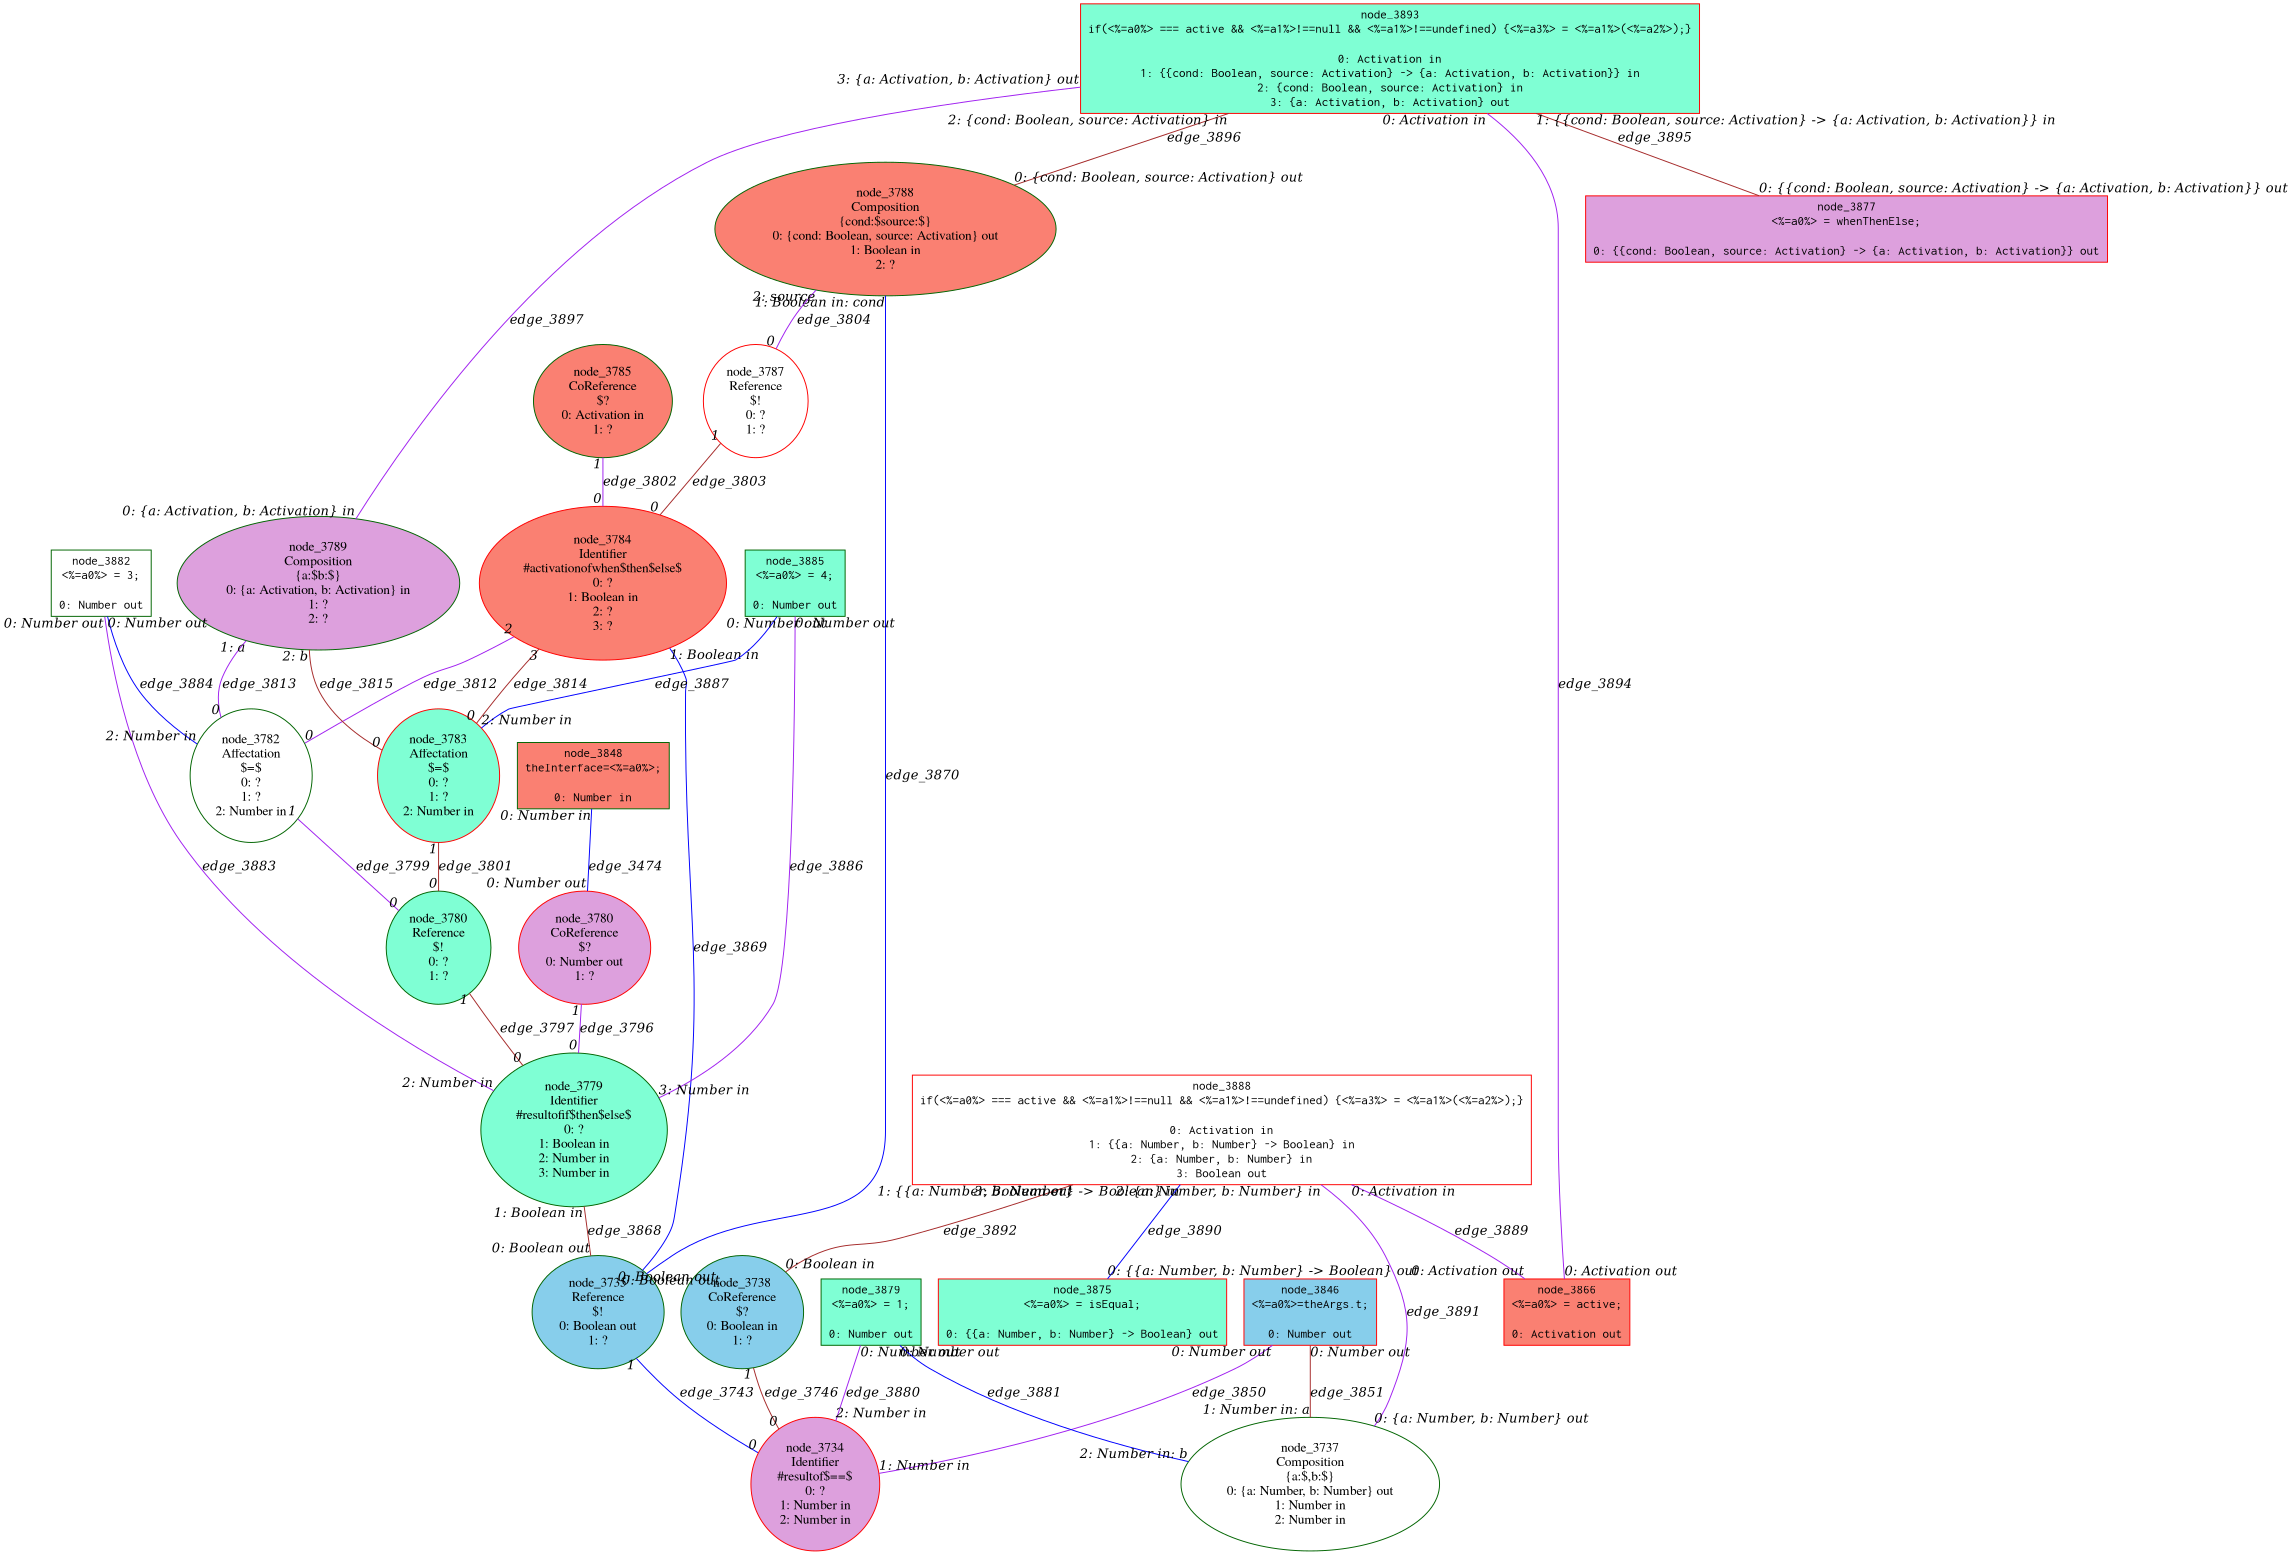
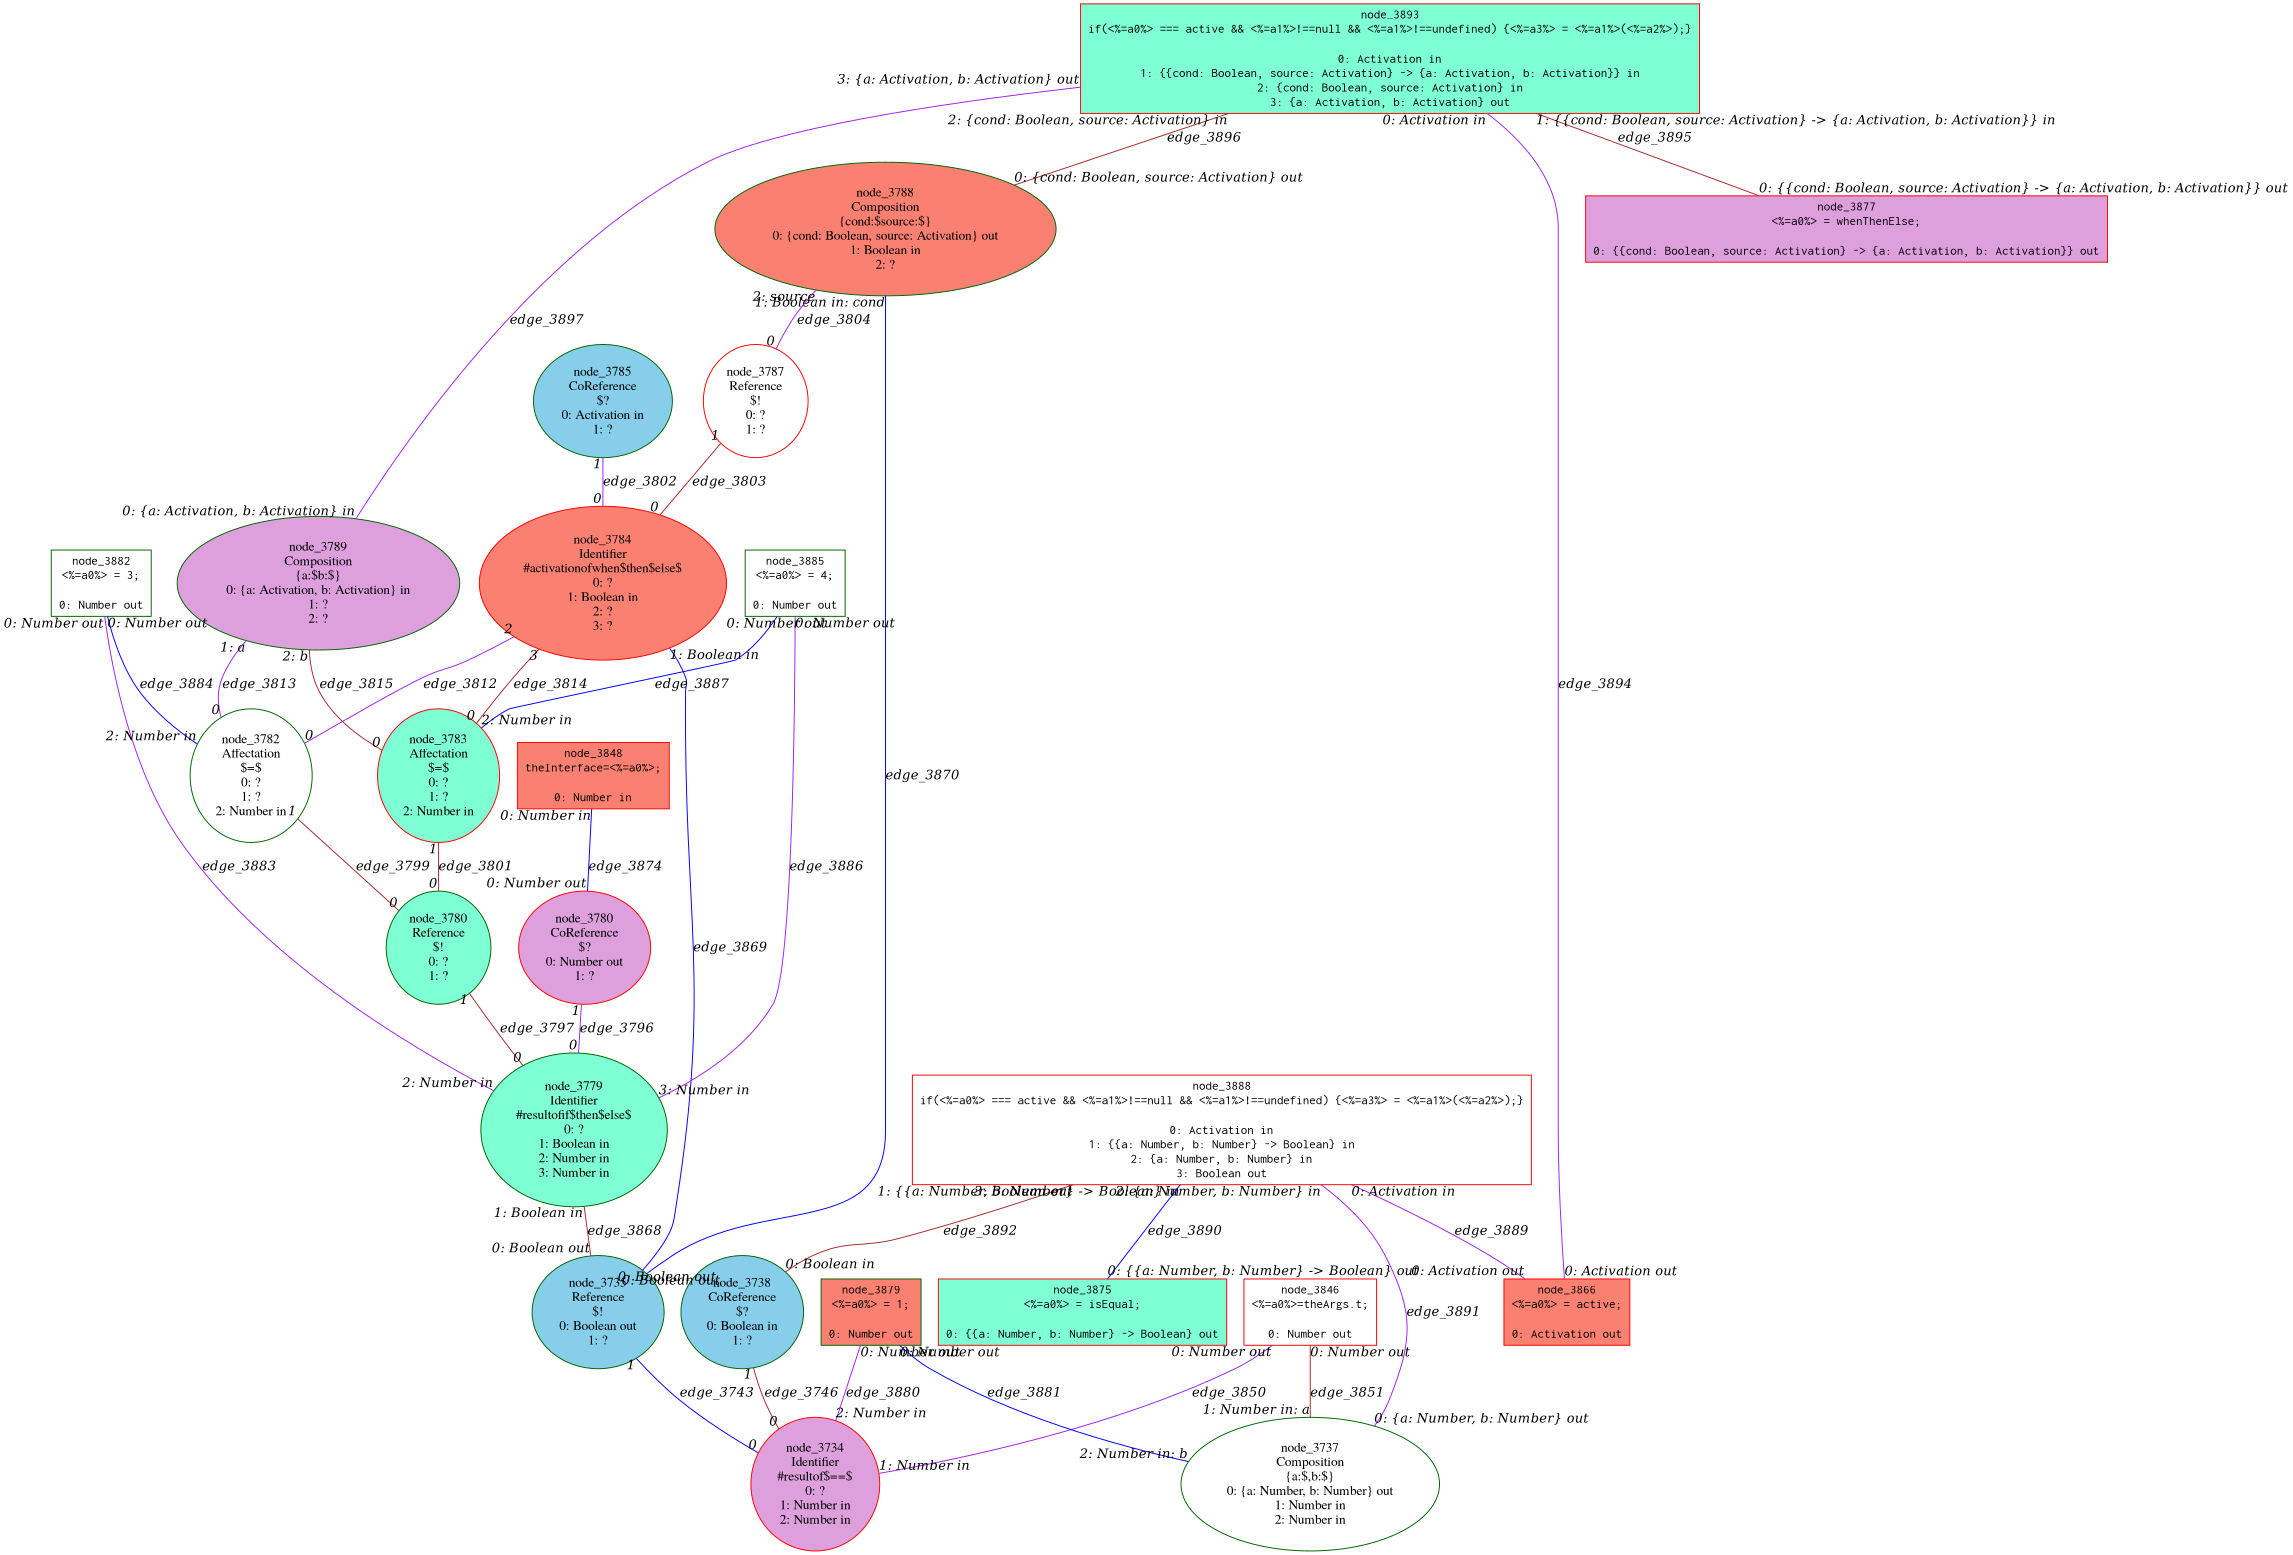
node "node_3785 CoReference $? 0: Activation in 1: ?": fillcolor salmon -> skyblue
node "node_3885 <%=a0%> = 4; 0: Number out": fillcolor aquamarine -> white
node "node_3848 theInterface=<%=a0%>; 0: Number in": color darkgreen -> red
edge "node_3782 Affectation $=$ 0: ? 1: ? 2: Number in" -- "node_3780 Reference $! 0: ? 1: ?": color purple -> brown
edge "node_3848 theInterface=<%=a0%>; 0: Number in" -- "node_3780 CoReference $? 0: Number out 1: ?": label "edge_3474" -> "edge_3874"
node "node_3879 <%=a0%> = 1; 0: Number out": fillcolor aquamarine -> salmon
node "node_3846 <%=a0%>=theArgs.t; 0: Number out": fillcolor skyblue -> white
